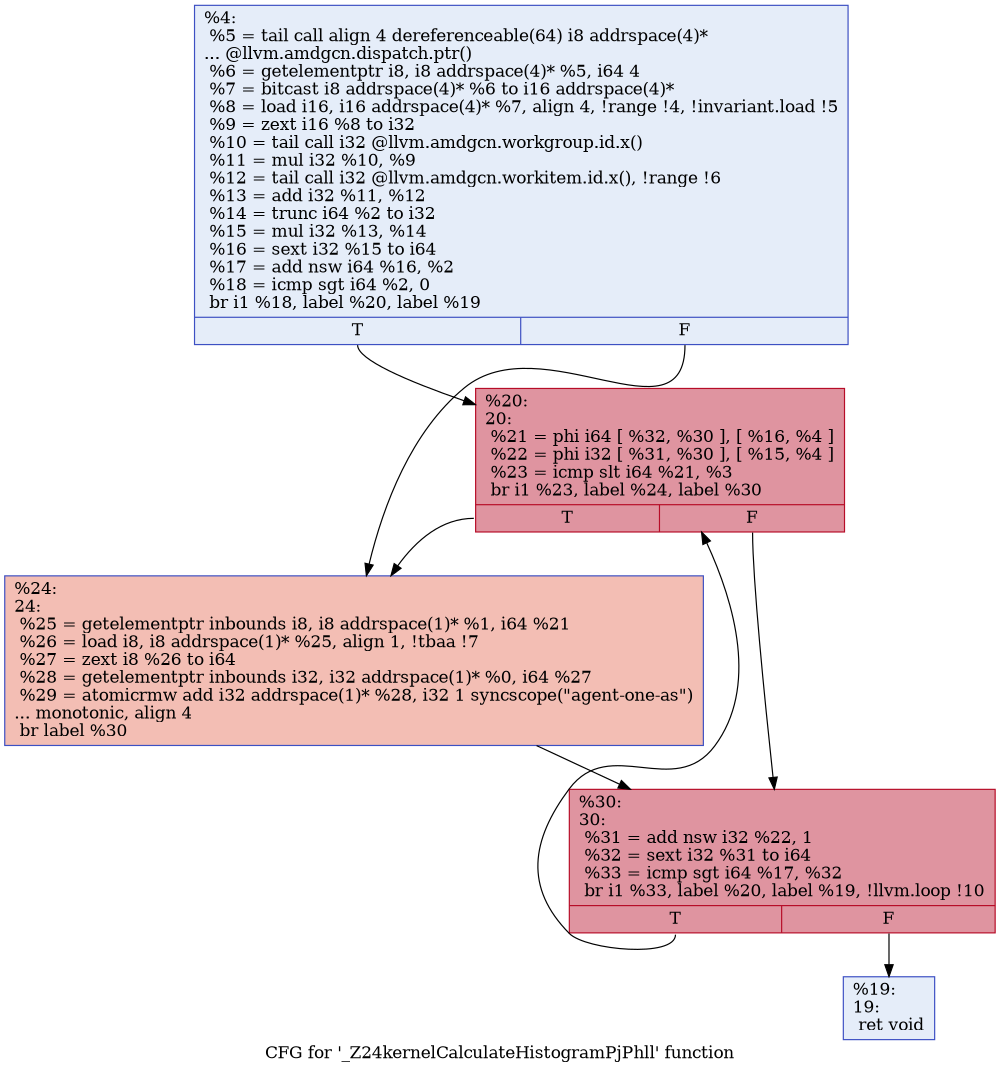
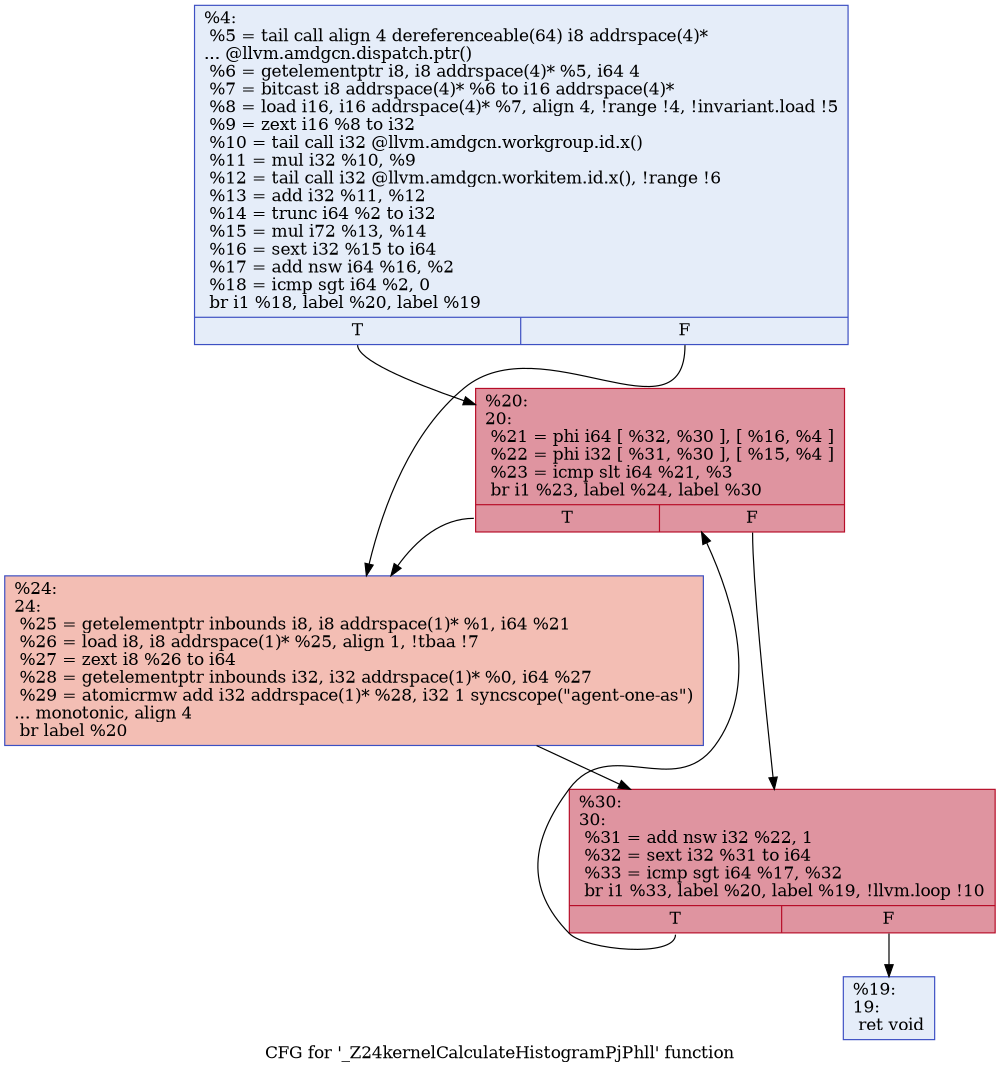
node "%4:": text "%15 = mul i32 %13, %14" -> "%15 = mul i72 %13, %14"
node "%24:": text "br label %30" -> "br label %20"
